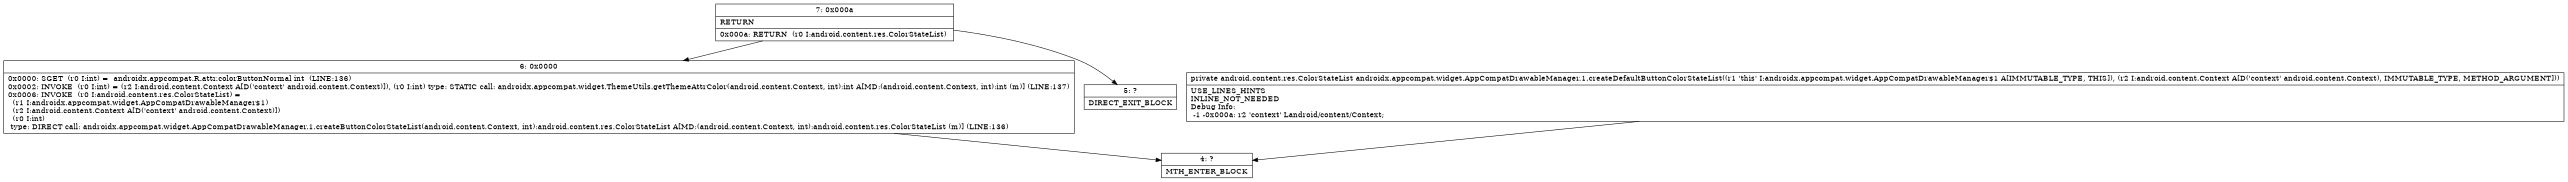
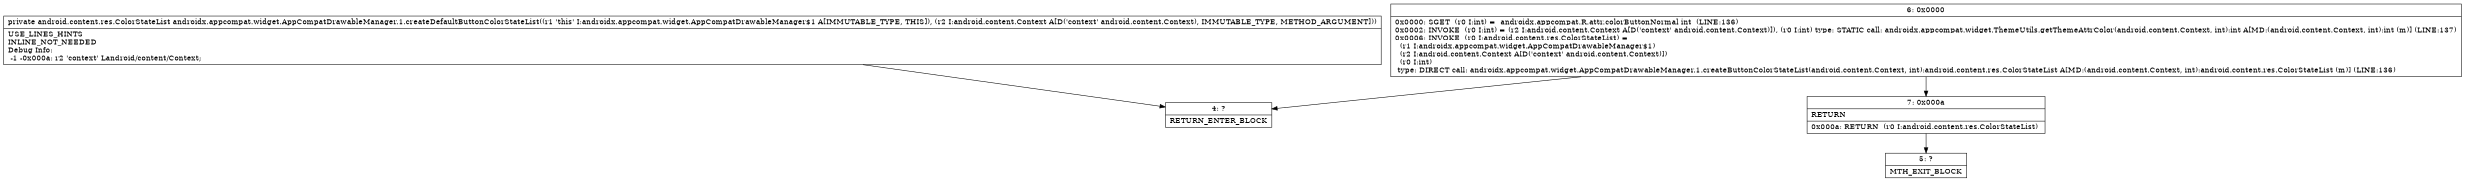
edge "7: 0x000a" -> "6: 0x0000": reversed
node "5: ?": text "DIRECT_EXIT_BLOCK" -> "MTH_EXIT_BLOCK"
node "4: ?": text "MTH_ENTER_BLOCK" -> "RETURN_ENTER_BLOCK"
